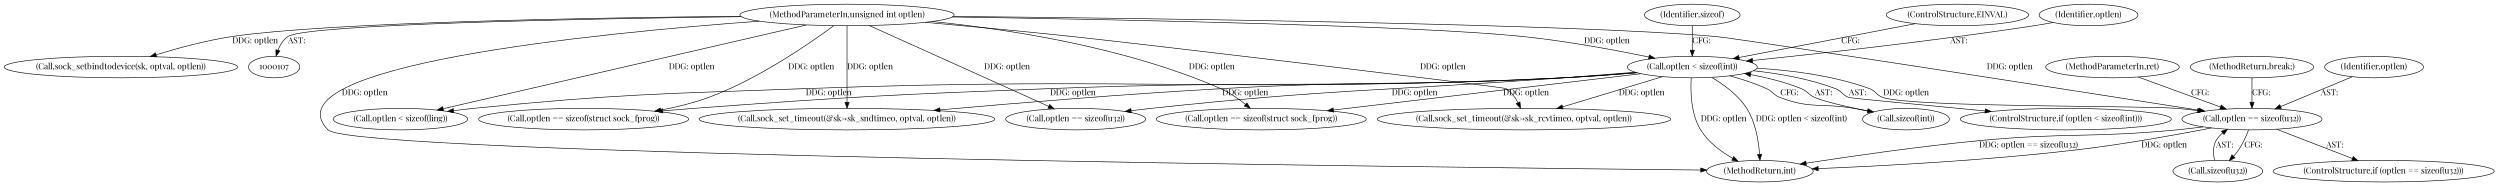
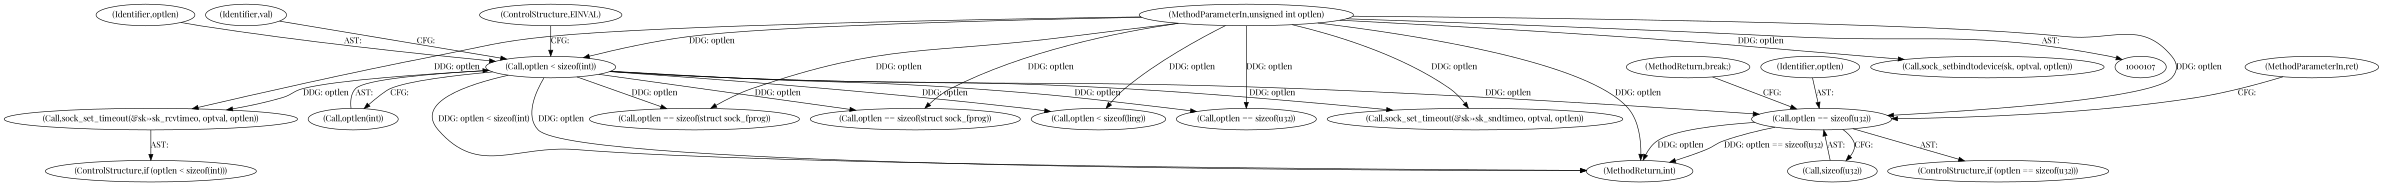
node "(Identifier,sizeof)": label "(Identifier,sizeof)" -> "(Identifier,val)"
edge "(Call,optlen < sizeof(int))" -> "(ControlStructure,if (optlen < sizeof(int)))": now "(Call,sock_set_timeout(&sk->sk_rcvtimeo, optval, optlen))" -> "(ControlStructure,if (optlen < sizeof(int)))"
node "(Call,sizeof(int))": label "(Call,sizeof(int))" -> "(Call,optlen(int))"
